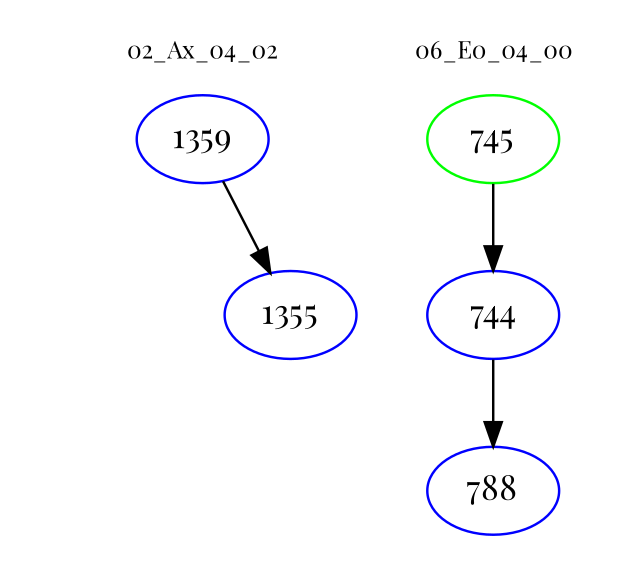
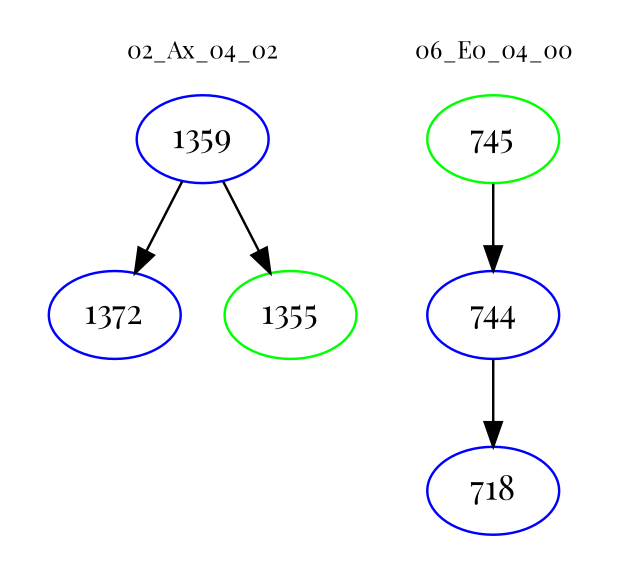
node "1372": added
node "1355": color blue -> green
node "788": label "788" -> "718"
